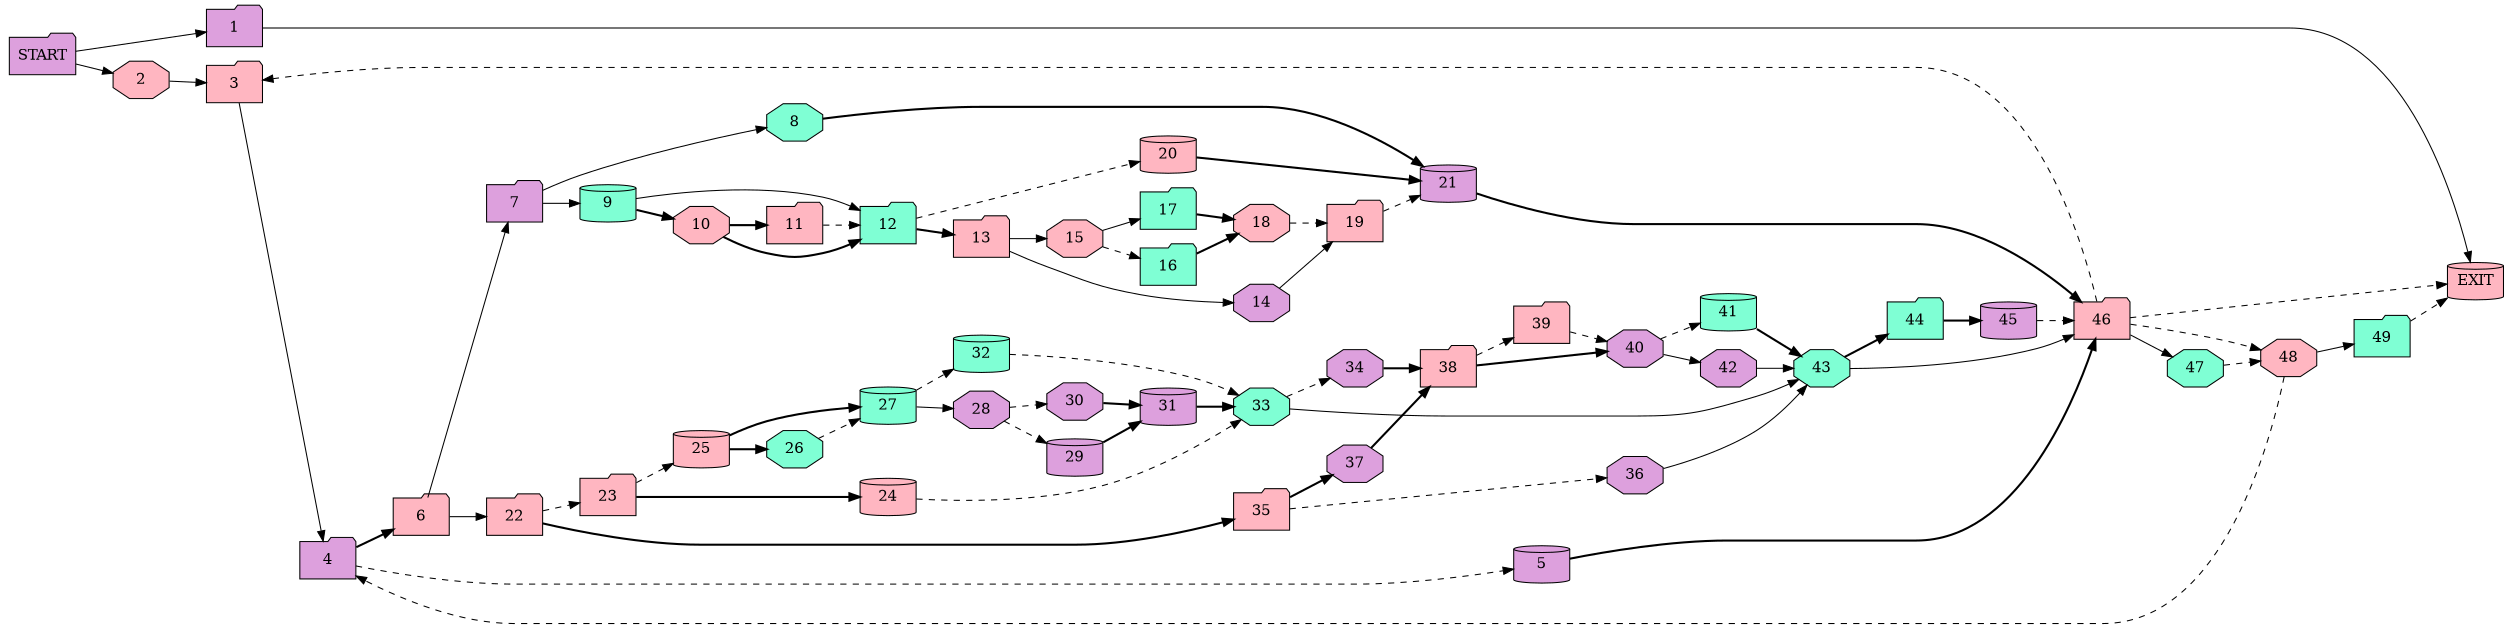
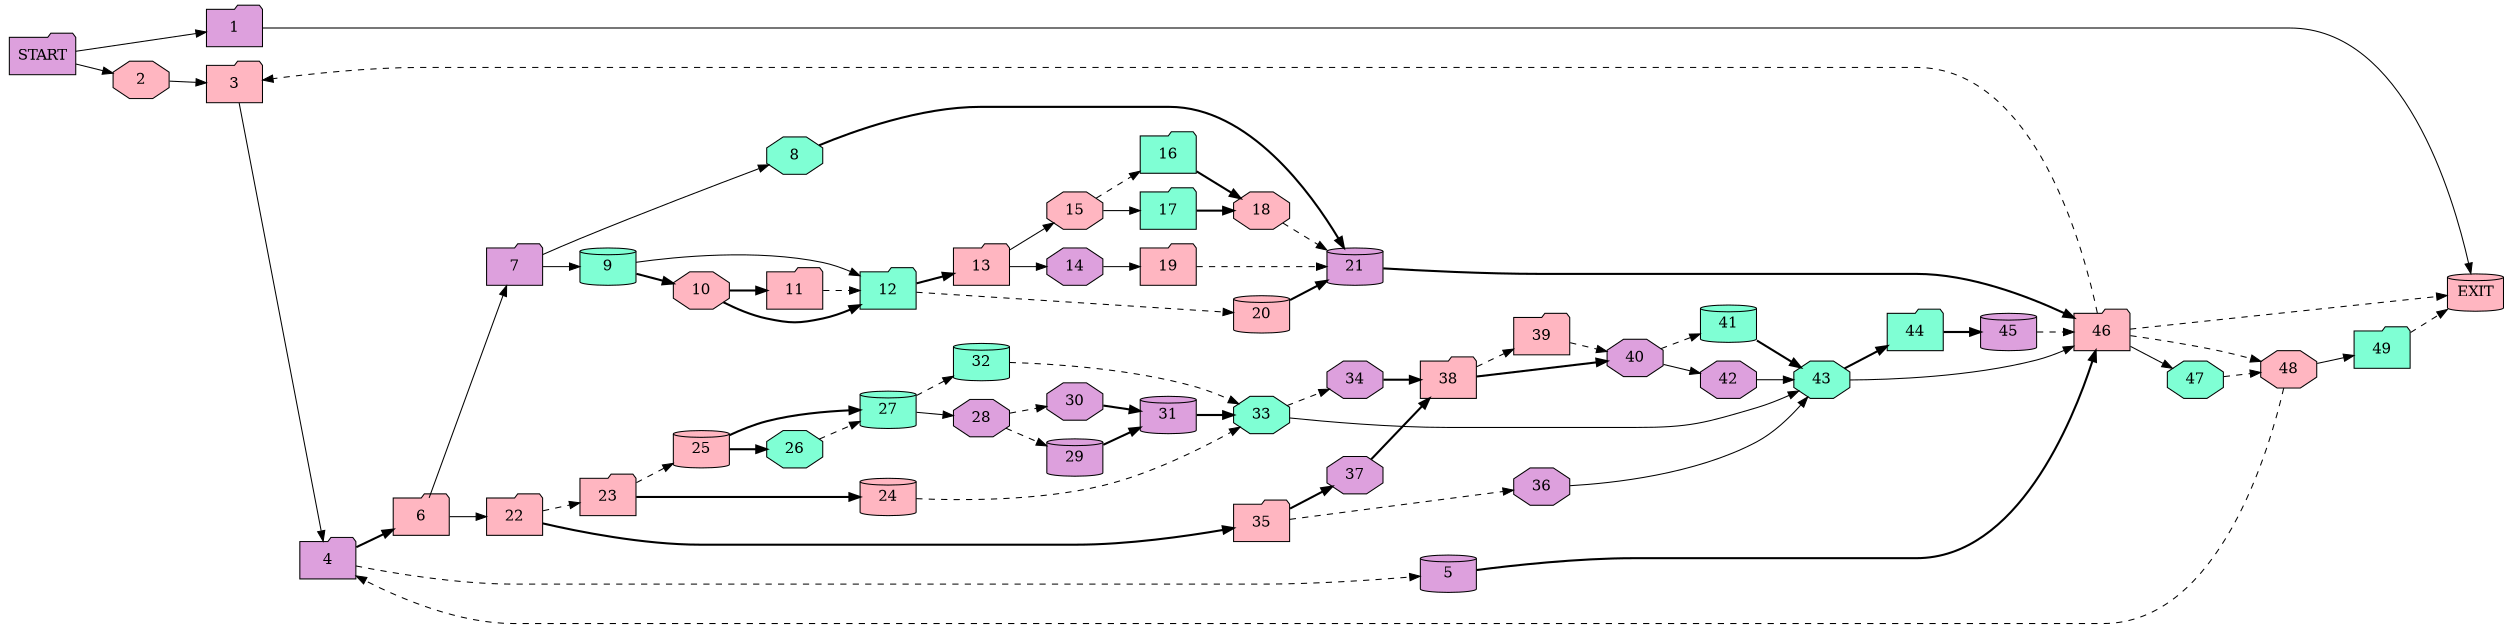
edge "18" -> "19": now "18" -> "21"
